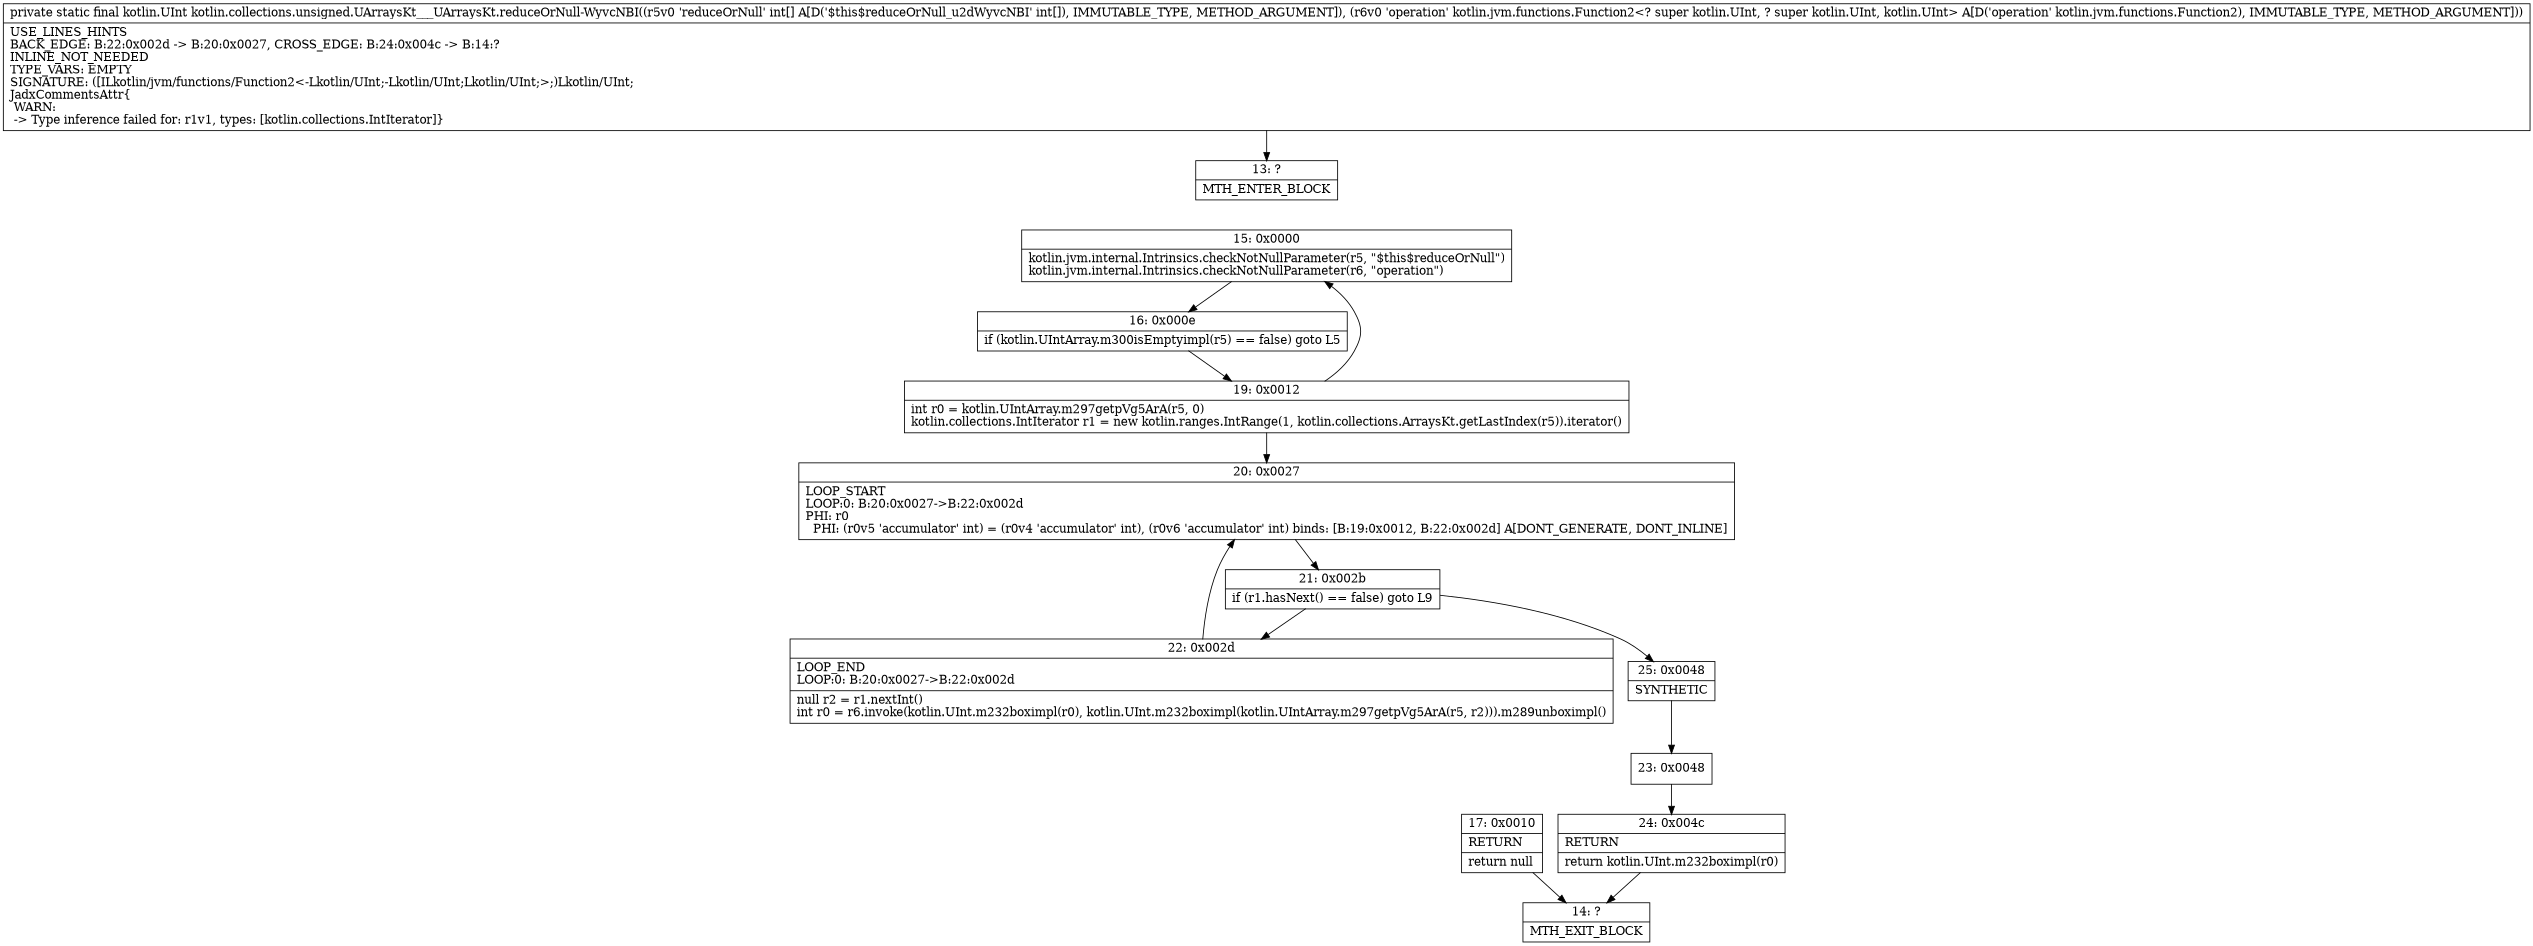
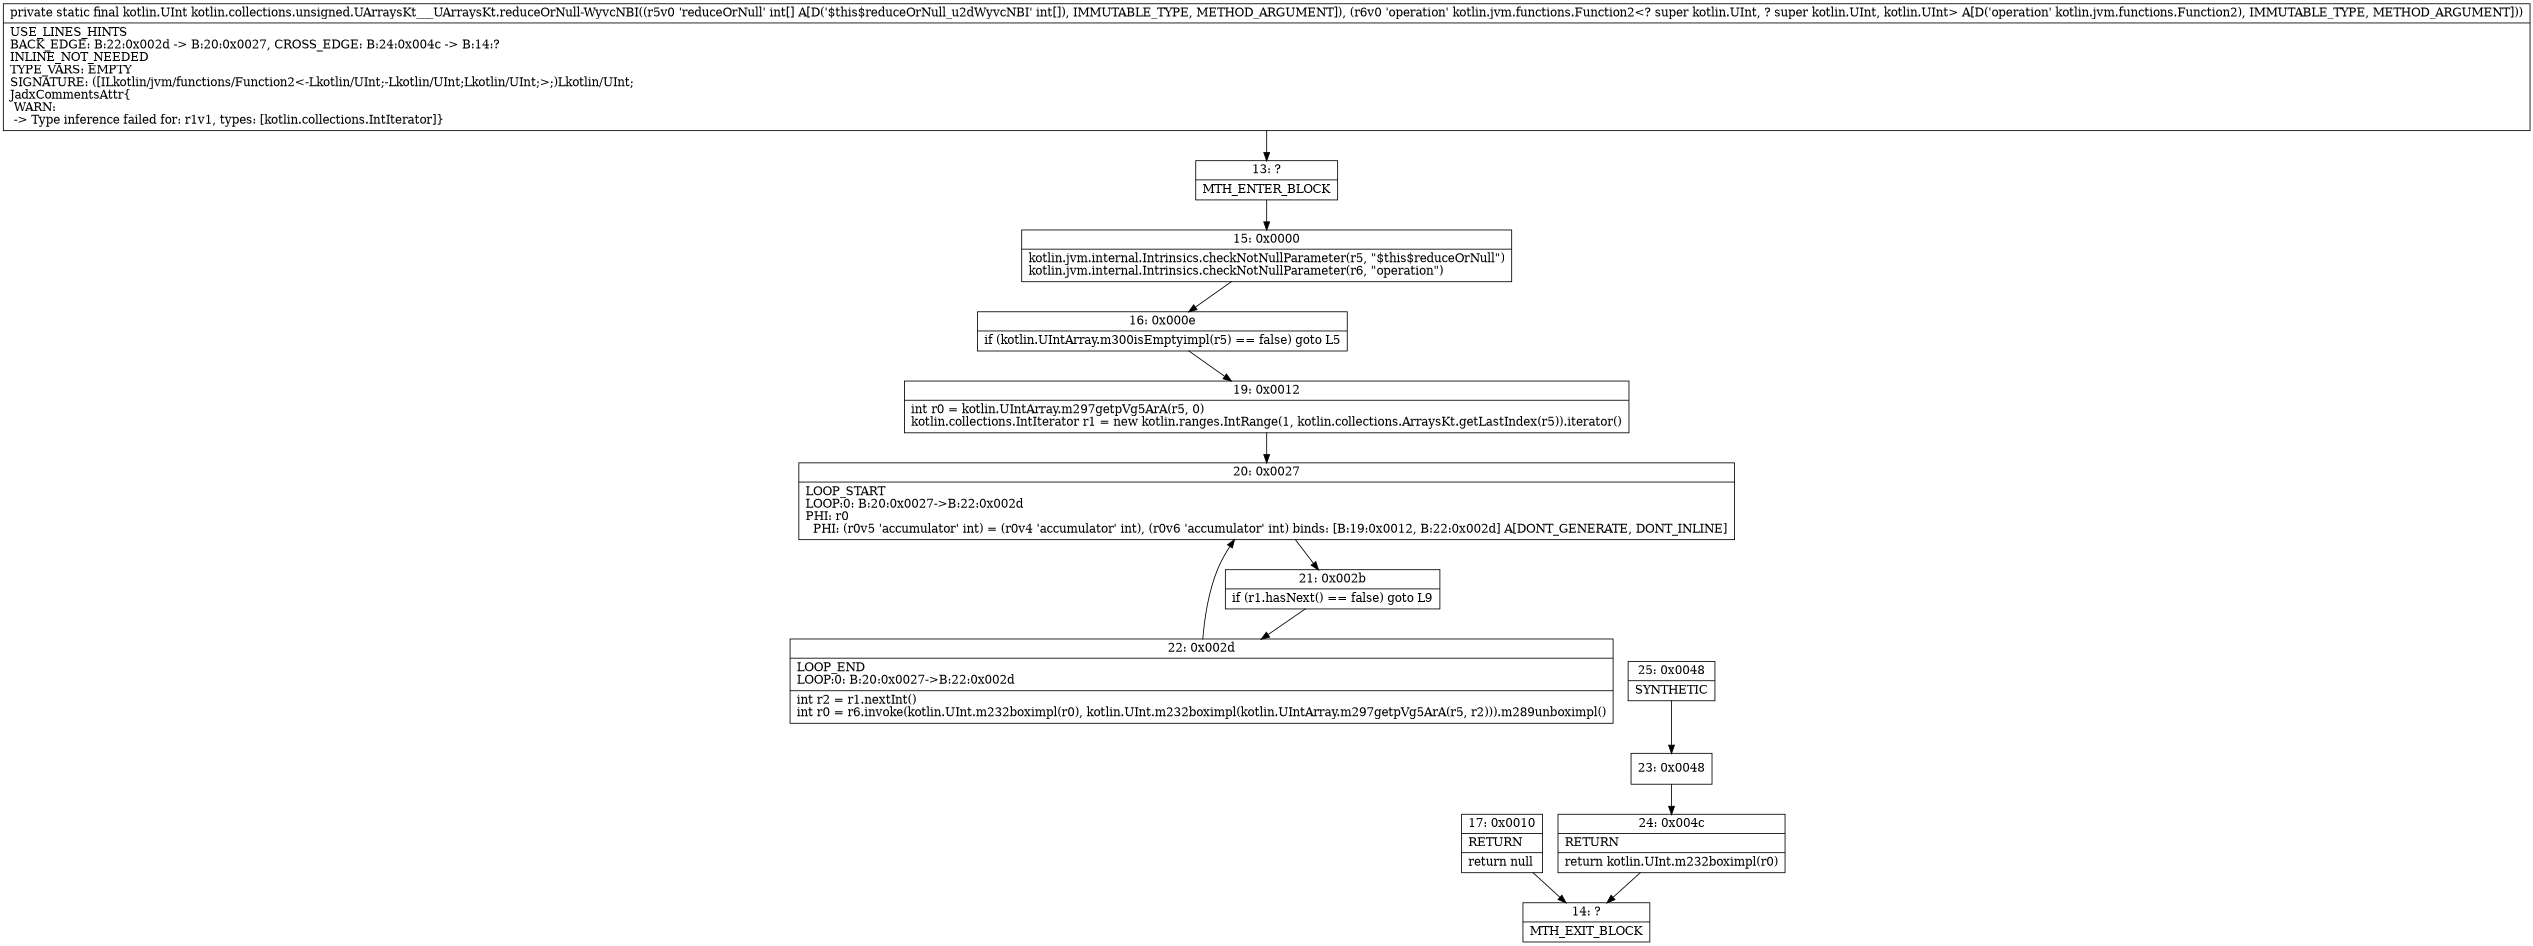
edge "19: 0x0012" -> "15: 0x0000": now "13: ?" -> "15: 0x0000"
edge "21: 0x002b" -> "25: 0x0048": removed
node "22: 0x002d": text "null r2 = r1.nextInt()" -> "int r2 = r1.nextInt()"
